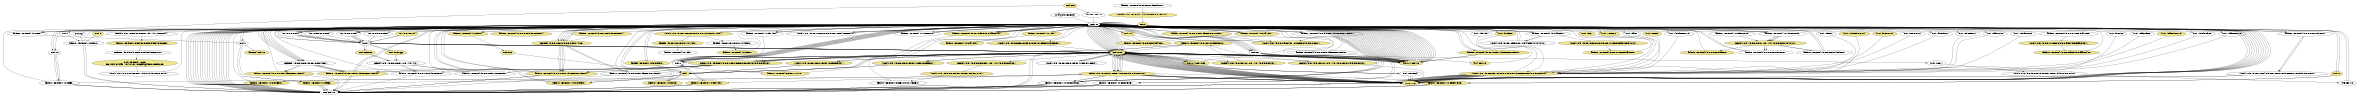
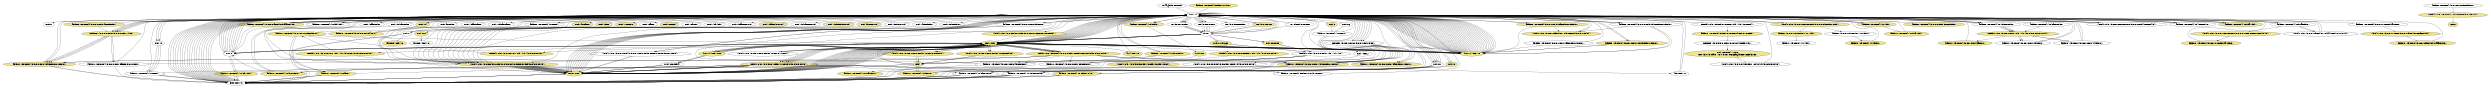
edge "push 100" -> "fieldget <TextScroll: int speed>": reversed
edge "push 2" -> "fieldput <TextScroll: int status>": removed
edge "push 0" -> "fieldput <TextScroll: boolean running>": now "push 0" -> "fieldput <TextScroll: int fontHeight>"
